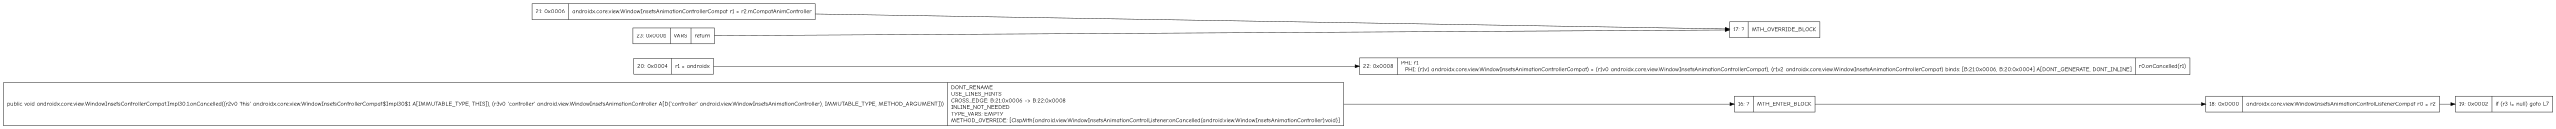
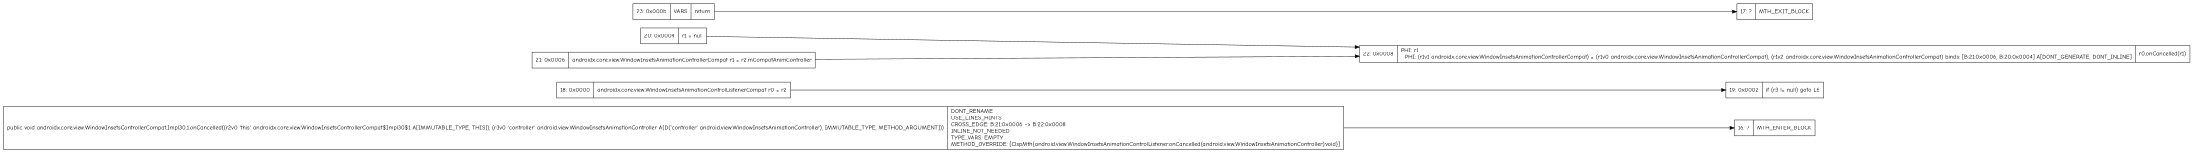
edge "21: 0x0006" -> "17: ?": now "21: 0x0006" -> "22: 0x0008"
node "17: ?": text "MTH_OVERRIDE_BLOCK" -> "MTH_EXIT_BLOCK"
node "20: 0x0004": text "r1 = androidx" -> "r1 = null"
edge "16: ?" -> "18: 0x0000": removed
node "19: 0x0002": text "if (r3 != null) goto L7" -> "if (r3 != null) goto L6"
